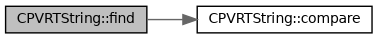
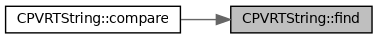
edge "CPVRTString::find" -> "CPVRTString::compare": reversed
